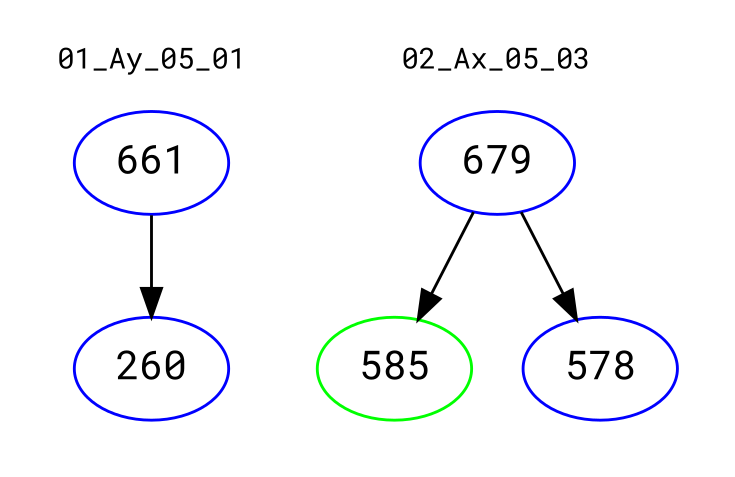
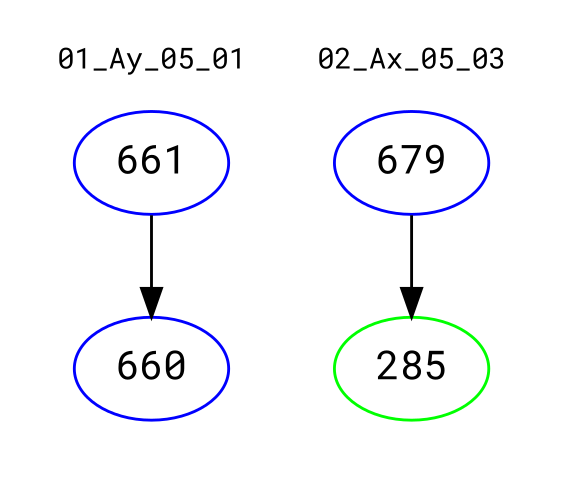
node "260": label "260" -> "660"
node "585": label "585" -> "285"
node "578": removed
